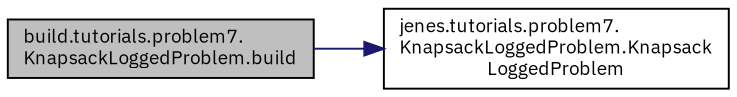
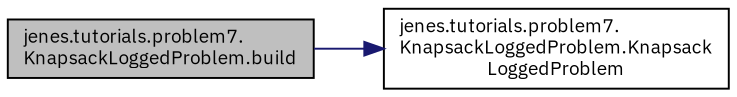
node "build.tutorials.problem7. KnapsackLoggedProblem.build": label "build.tutorials.problem7. KnapsackLoggedProblem.build" -> "jenes.tutorials.problem7. KnapsackLoggedProblem.build"
